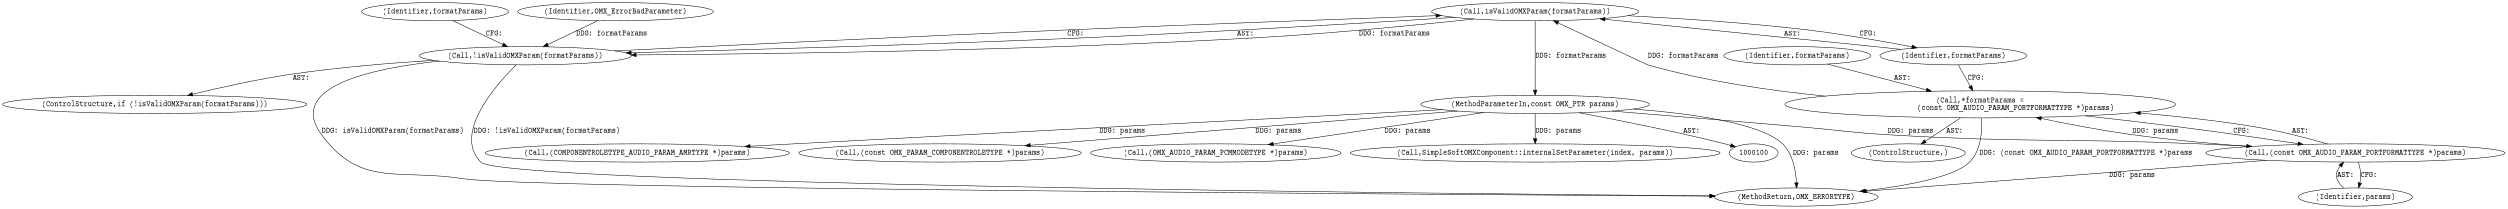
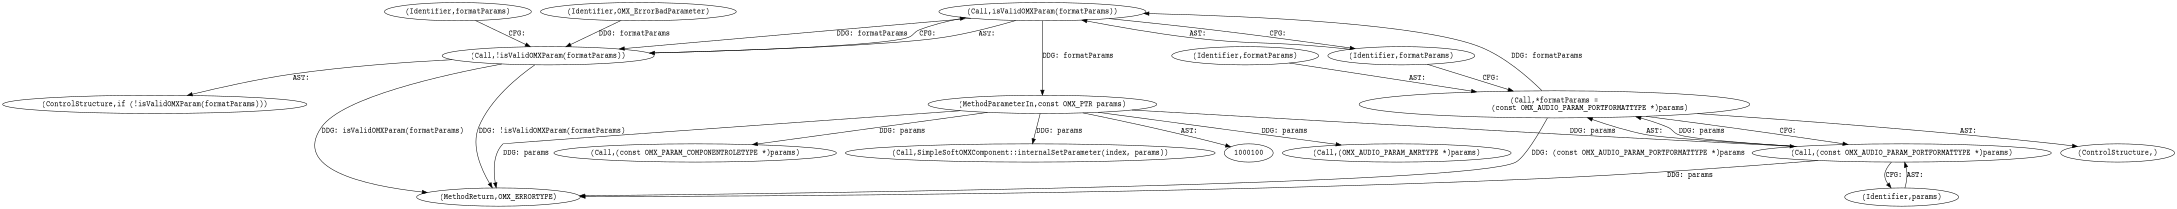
node "(Call,(COMPONENTROLETYPE_AUDIO_PARAM_AMRTYPE *)params)": label "(Call,(COMPONENTROLETYPE_AUDIO_PARAM_AMRTYPE *)params)" -> "(Call,(OMX_AUDIO_PARAM_AMRTYPE *)params)"
node "(Call,(OMX_AUDIO_PARAM_PCMMODETYPE *)params)": removed
